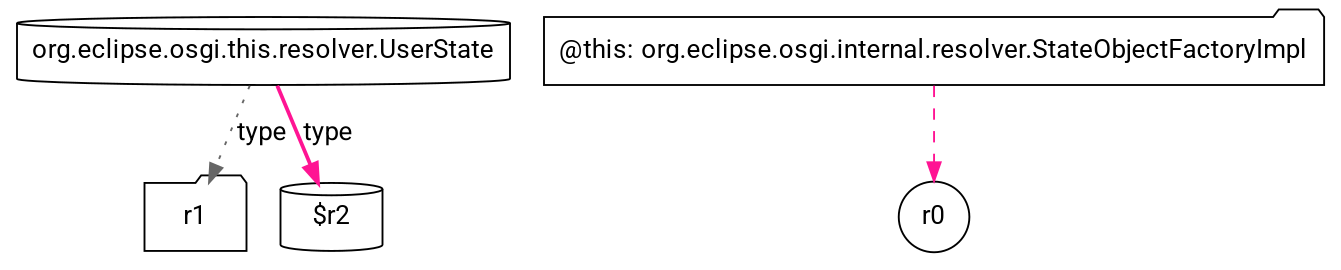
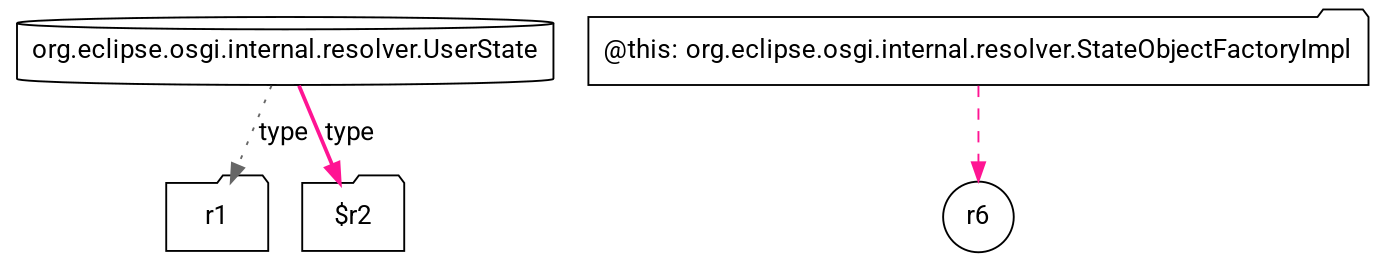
node "org.eclipse.osgi.this.resolver.UserState": label "org.eclipse.osgi.this.resolver.UserState" -> "org.eclipse.osgi.internal.resolver.UserState"
node "$r2": shape cylinder -> folder
node "r0": label "r0" -> "r6"
